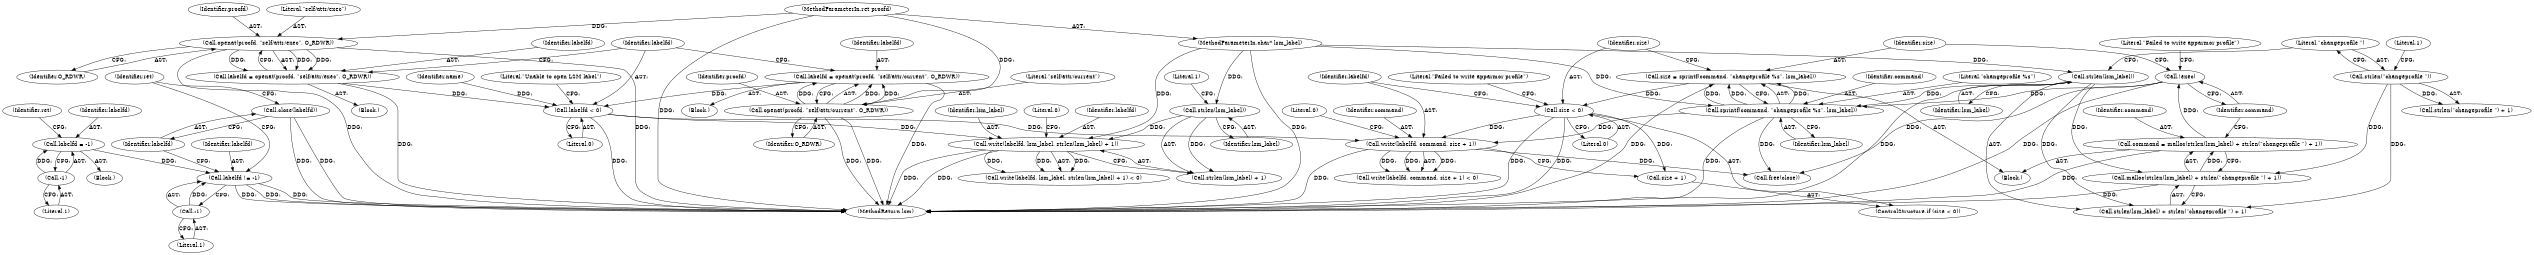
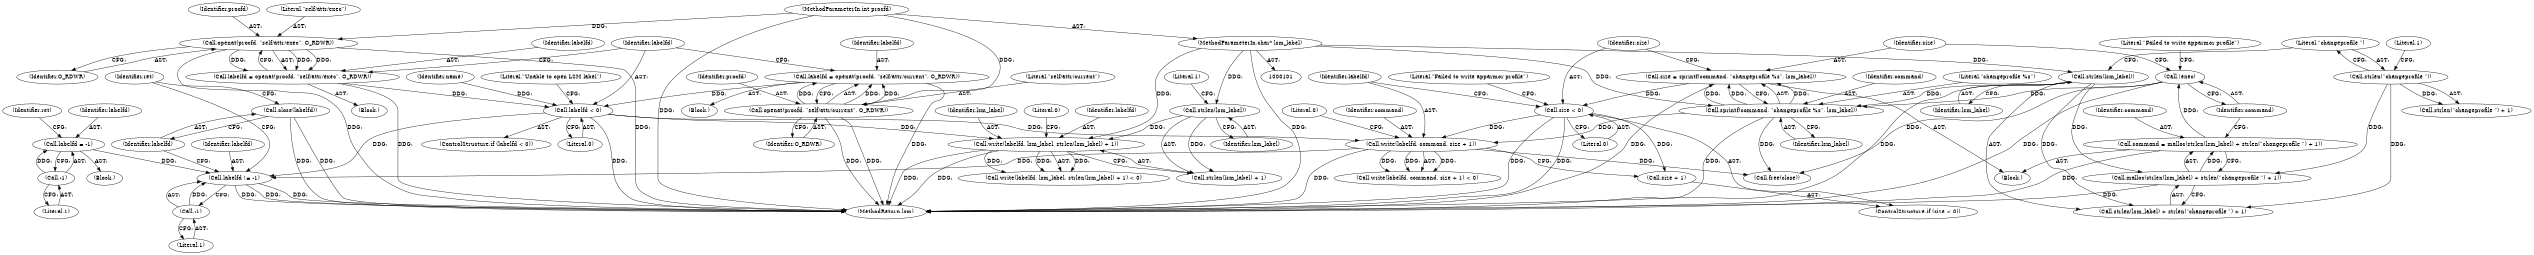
node "(MethodParameterIn,ret procfd)": label "(MethodParameterIn,ret procfd)" -> "(MethodParameterIn,int procfd)"
node "1000101": added
edge "(Call,labelfd < 0)" -> "(Call,labelfd != -1)": added, label "DDG:"
node "(ControlStructure,if (labelfd < 0))": added
edge "(Call,write(labelfd, command, size + 1))" -> "(Call,labelfd != -1)": added, label "DDG:"
